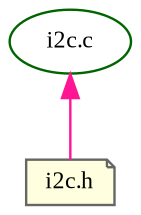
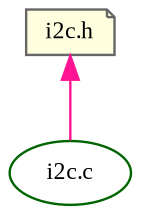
edge "i2c.h" -> "i2c.c": reversed
